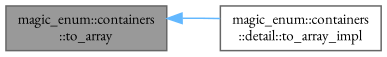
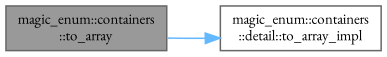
edge "magic_enum::containers ::detail::to_array_impl" -> "magic_enum::containers ::to_array": reversed
